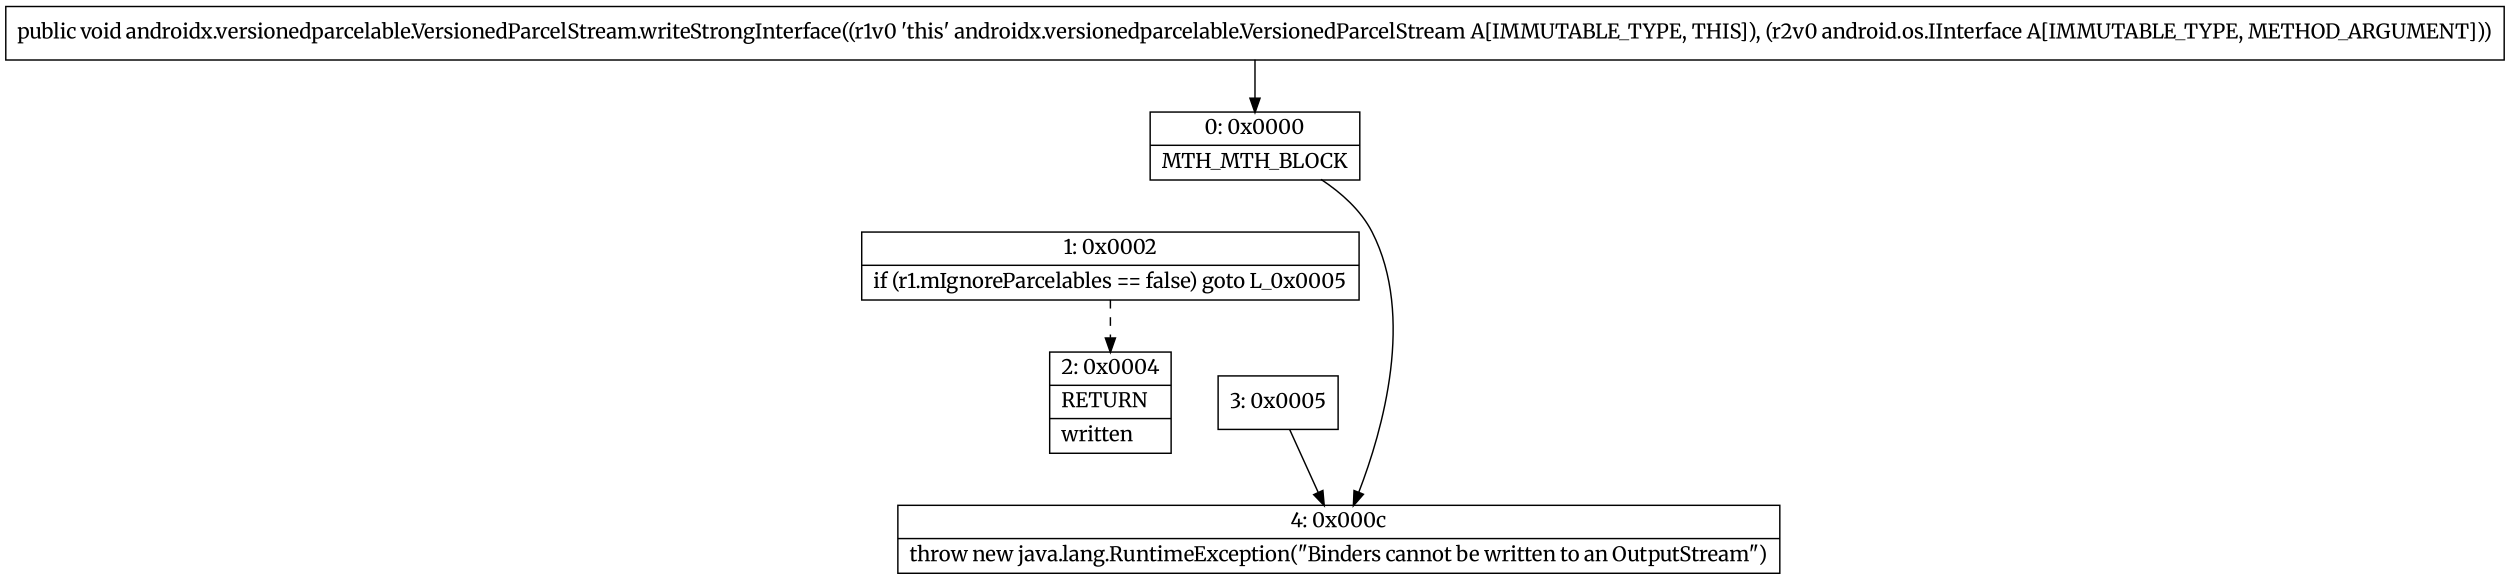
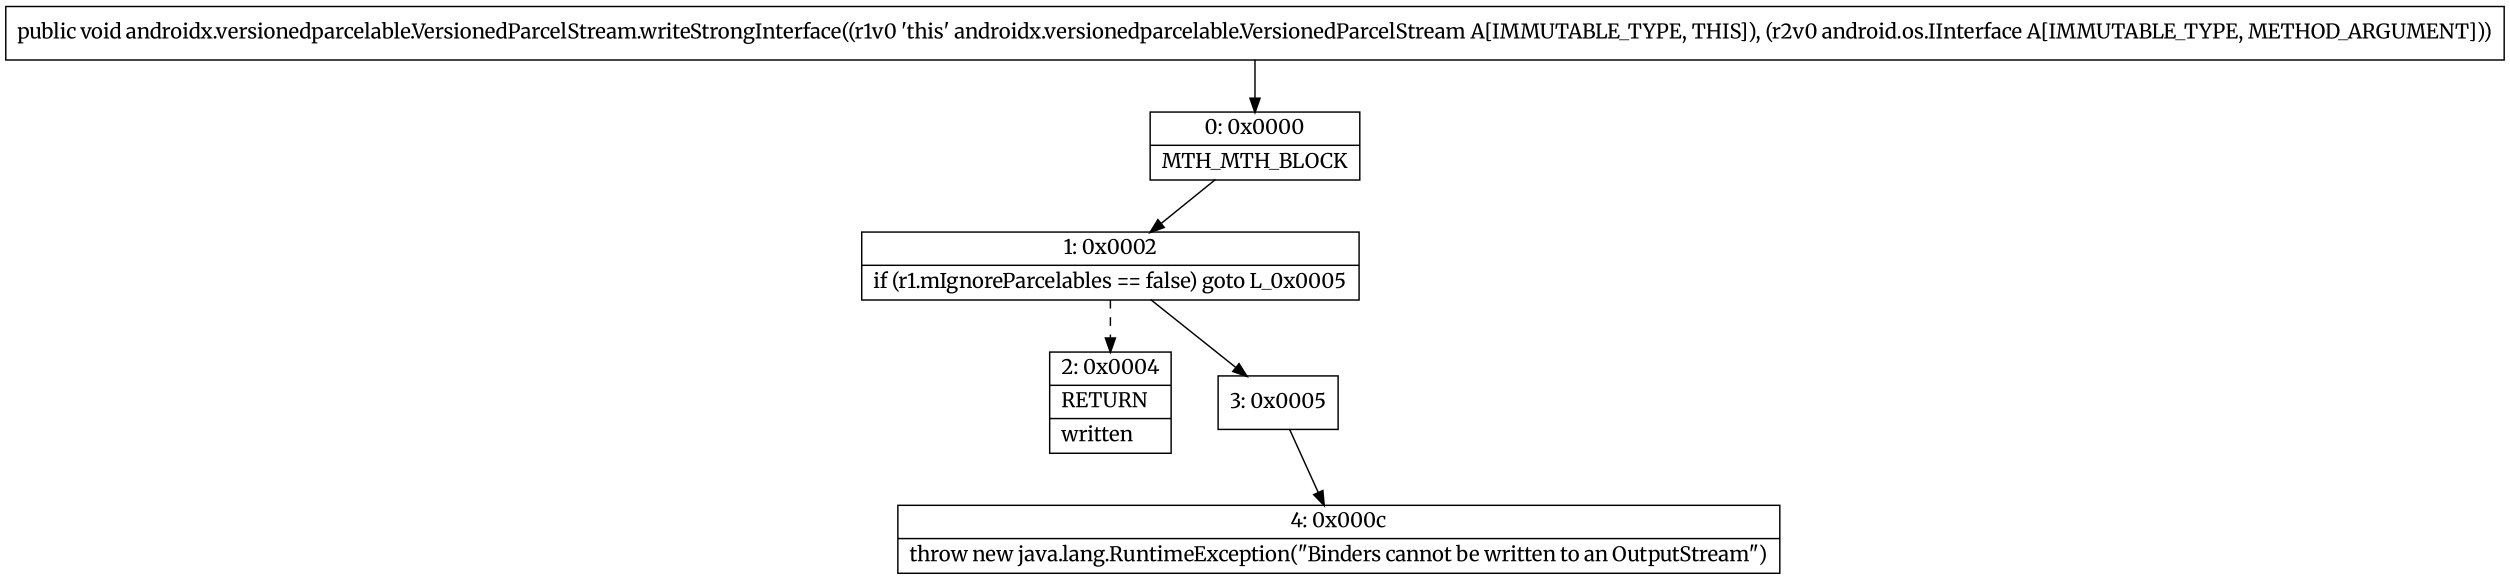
edge "0: 0x0000" -> "4: 0x000c": now "0: 0x0000" -> "1: 0x0002"
edge "1: 0x0002" -> "3: 0x0005": added
